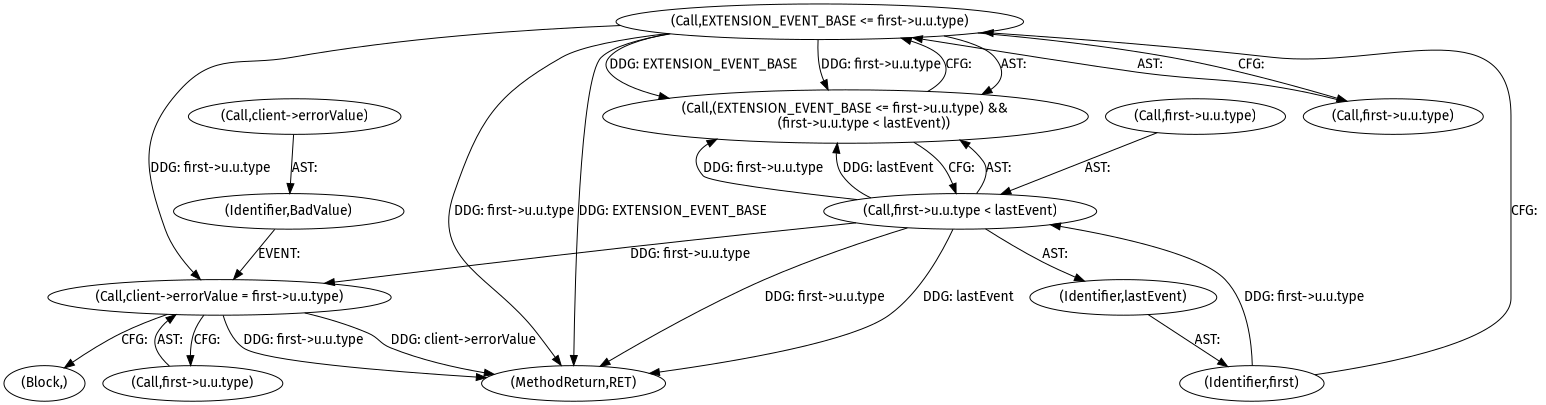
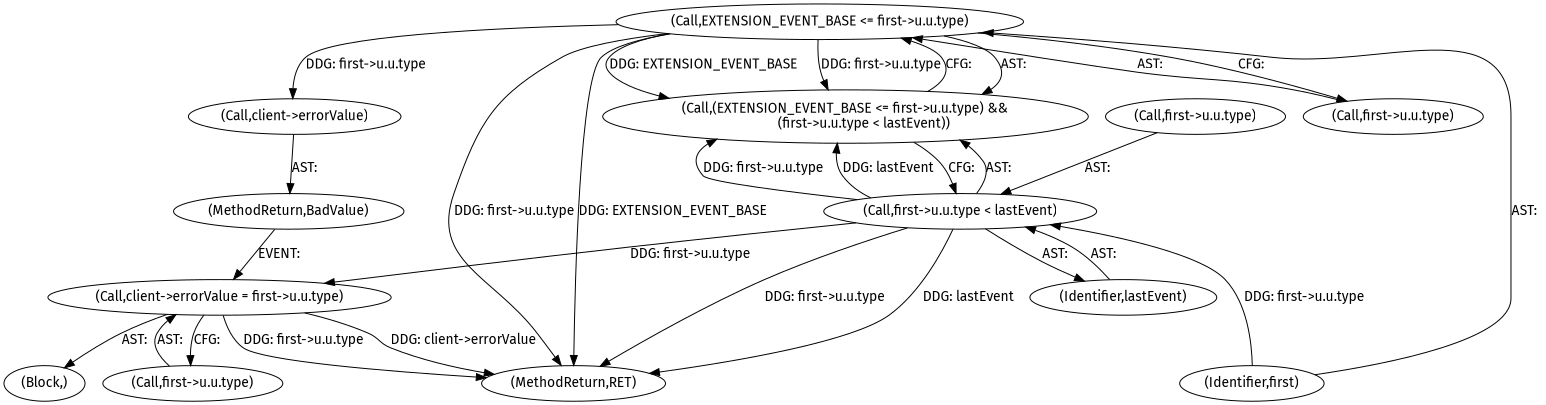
edge "(Call,EXTENSION_EVENT_BASE <= first->u.u.type)" -> "(Call,client->errorValue = first->u.u.type)": now "(Call,EXTENSION_EVENT_BASE <= first->u.u.type)" -> "(Call,client->errorValue)"
node "(Identifier,BadValue)": label "(Identifier,BadValue)" -> "(MethodReturn,BadValue)"
edge "(Identifier,first)" -> "(Call,EXTENSION_EVENT_BASE <= first->u.u.type)": label "CFG: " -> "AST: "
edge "(Identifier,lastEvent)" -> "(Identifier,first)": now "(Identifier,lastEvent)" -> "(Call,first->u.u.type < lastEvent)"
edge "(Call,client->errorValue = first->u.u.type)" -> "(Block,)": label "CFG: " -> "AST: "
